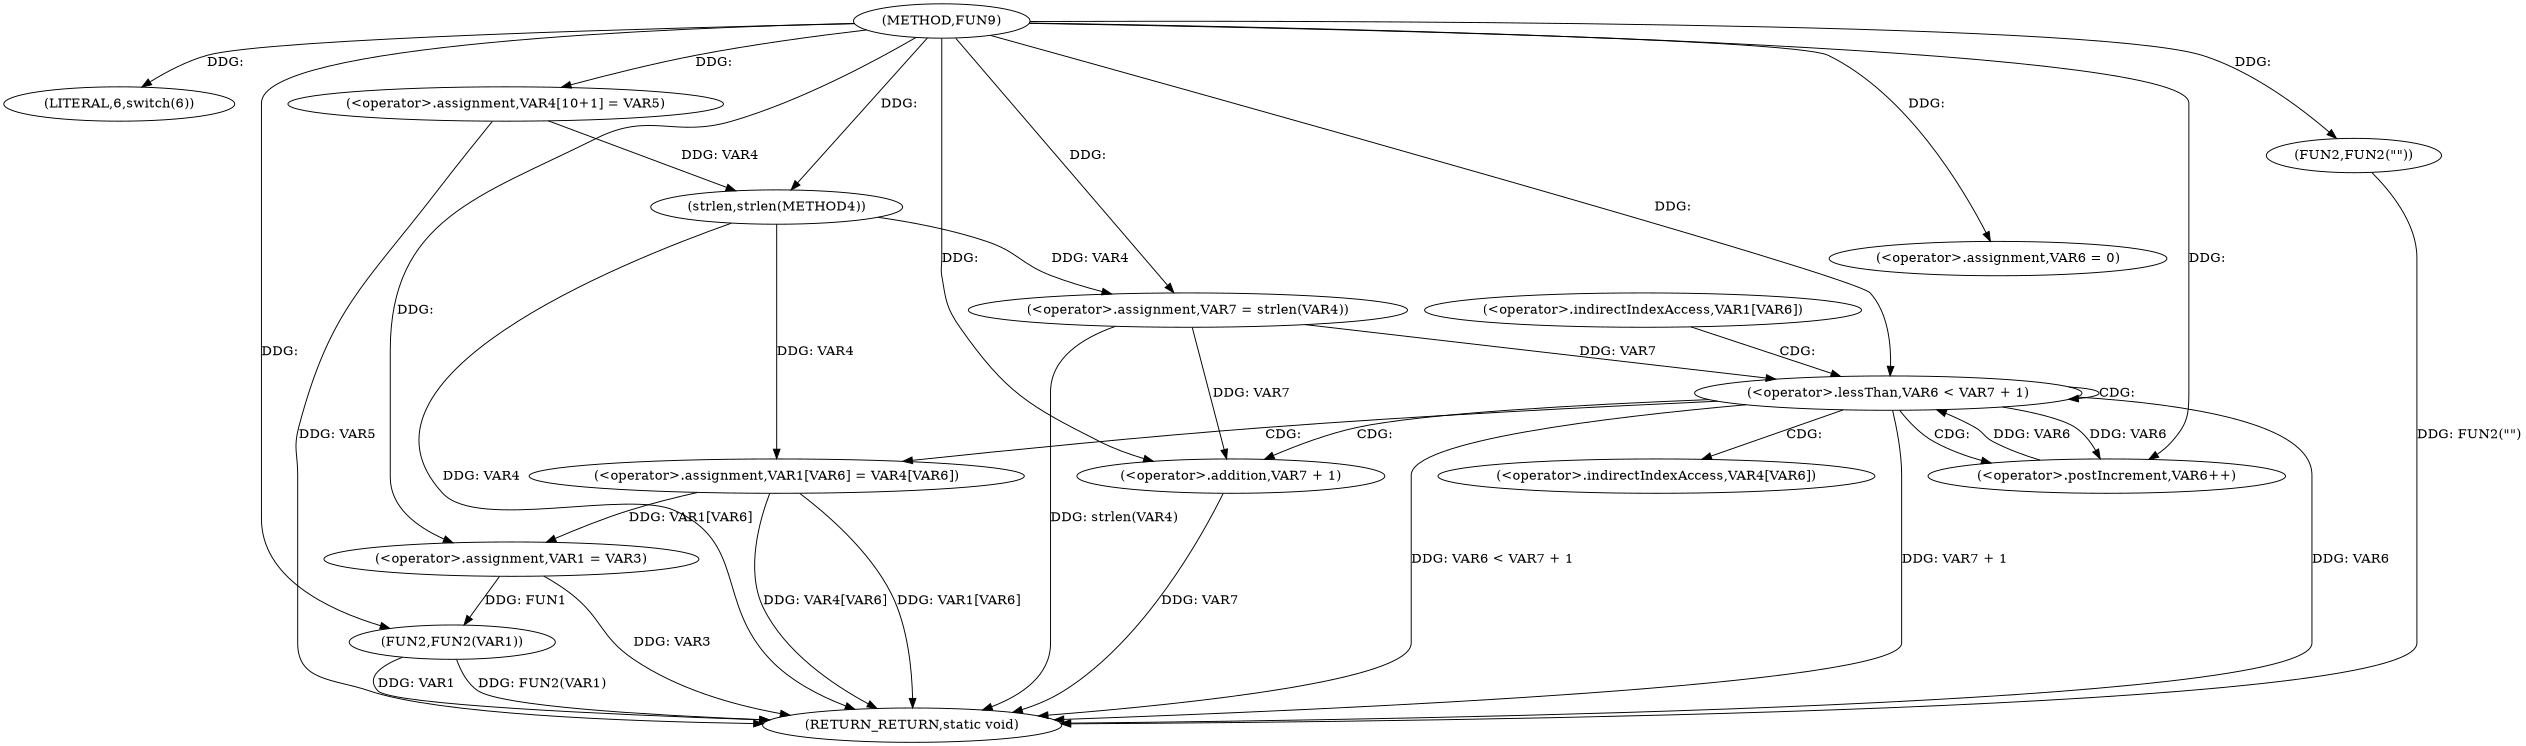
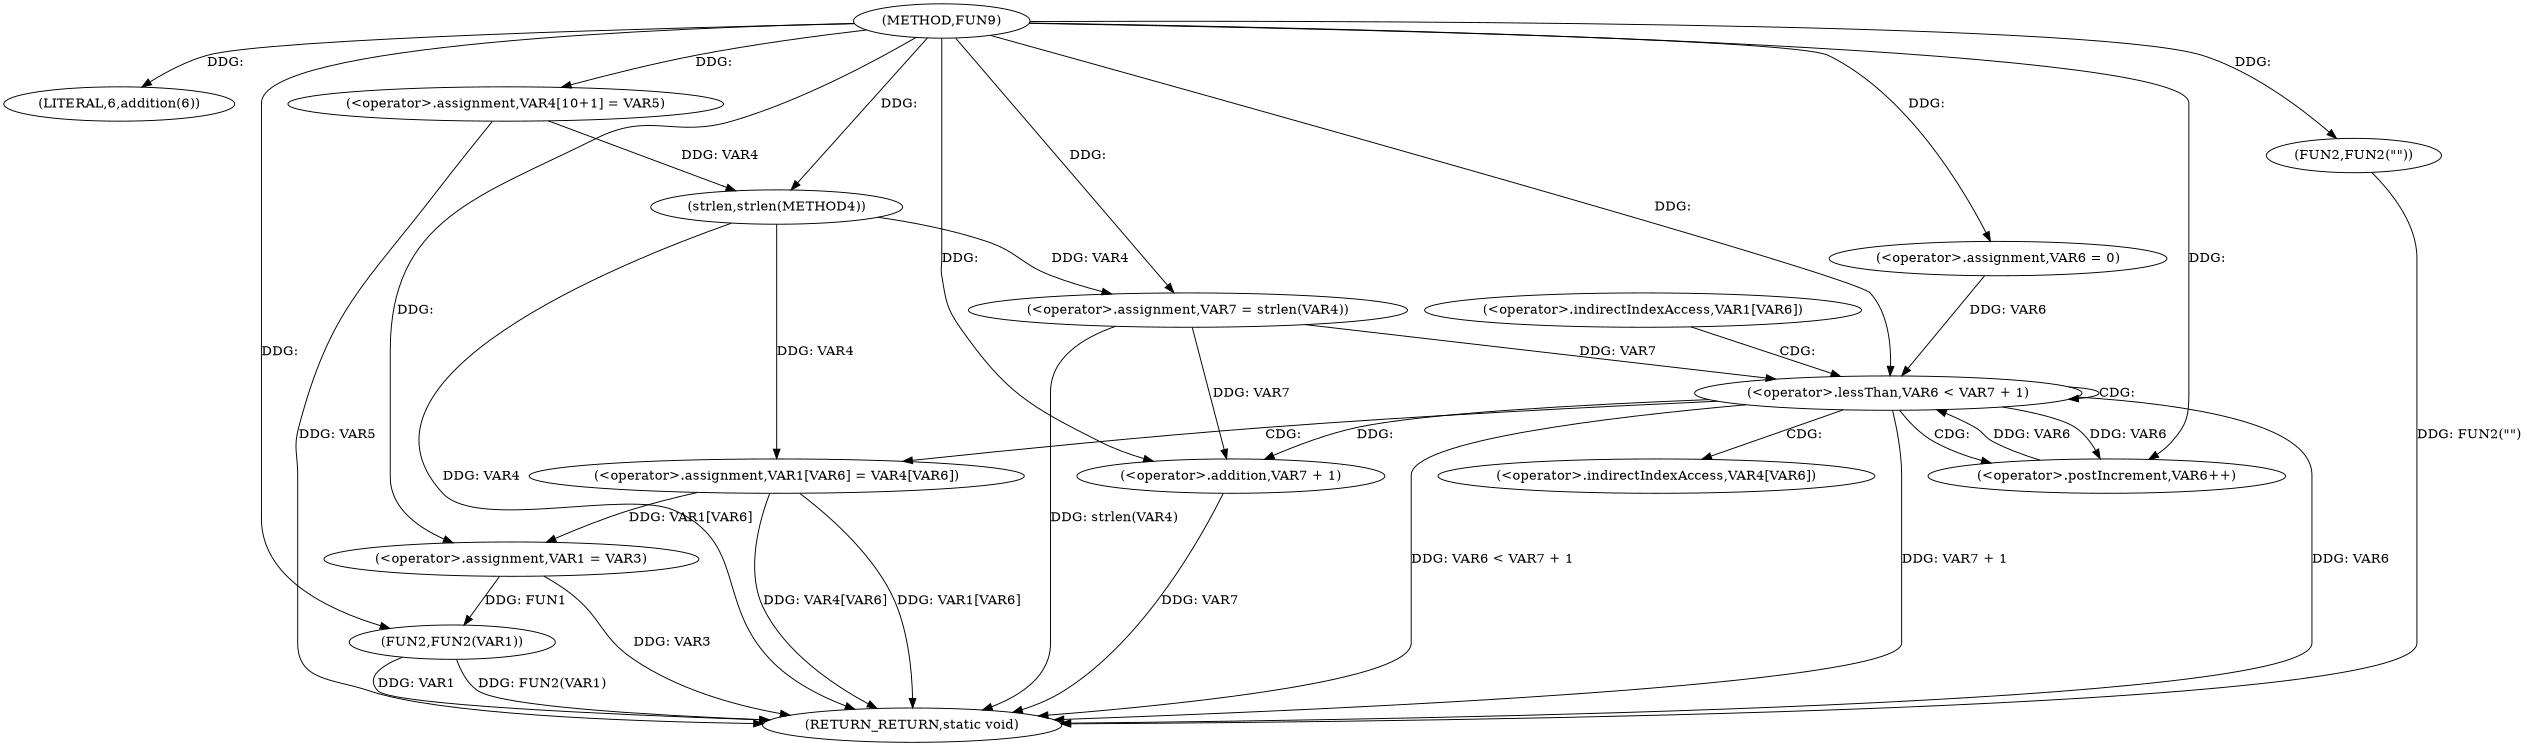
node "(LITERAL,6,switch(6))": label "(LITERAL,6,switch(6))" -> "(LITERAL,6,addition(6))"
edge "(<operator>.assignment,VAR6 = 0)" -> "(<operator>.lessThan,VAR6 < VAR7 + 1)": added, label "DDG: VAR6"
edge "(<operator>.lessThan,VAR6 < VAR7 + 1)" -> "(<operator>.addition,VAR7 + 1)": label "CDG: " -> "DDG: "
